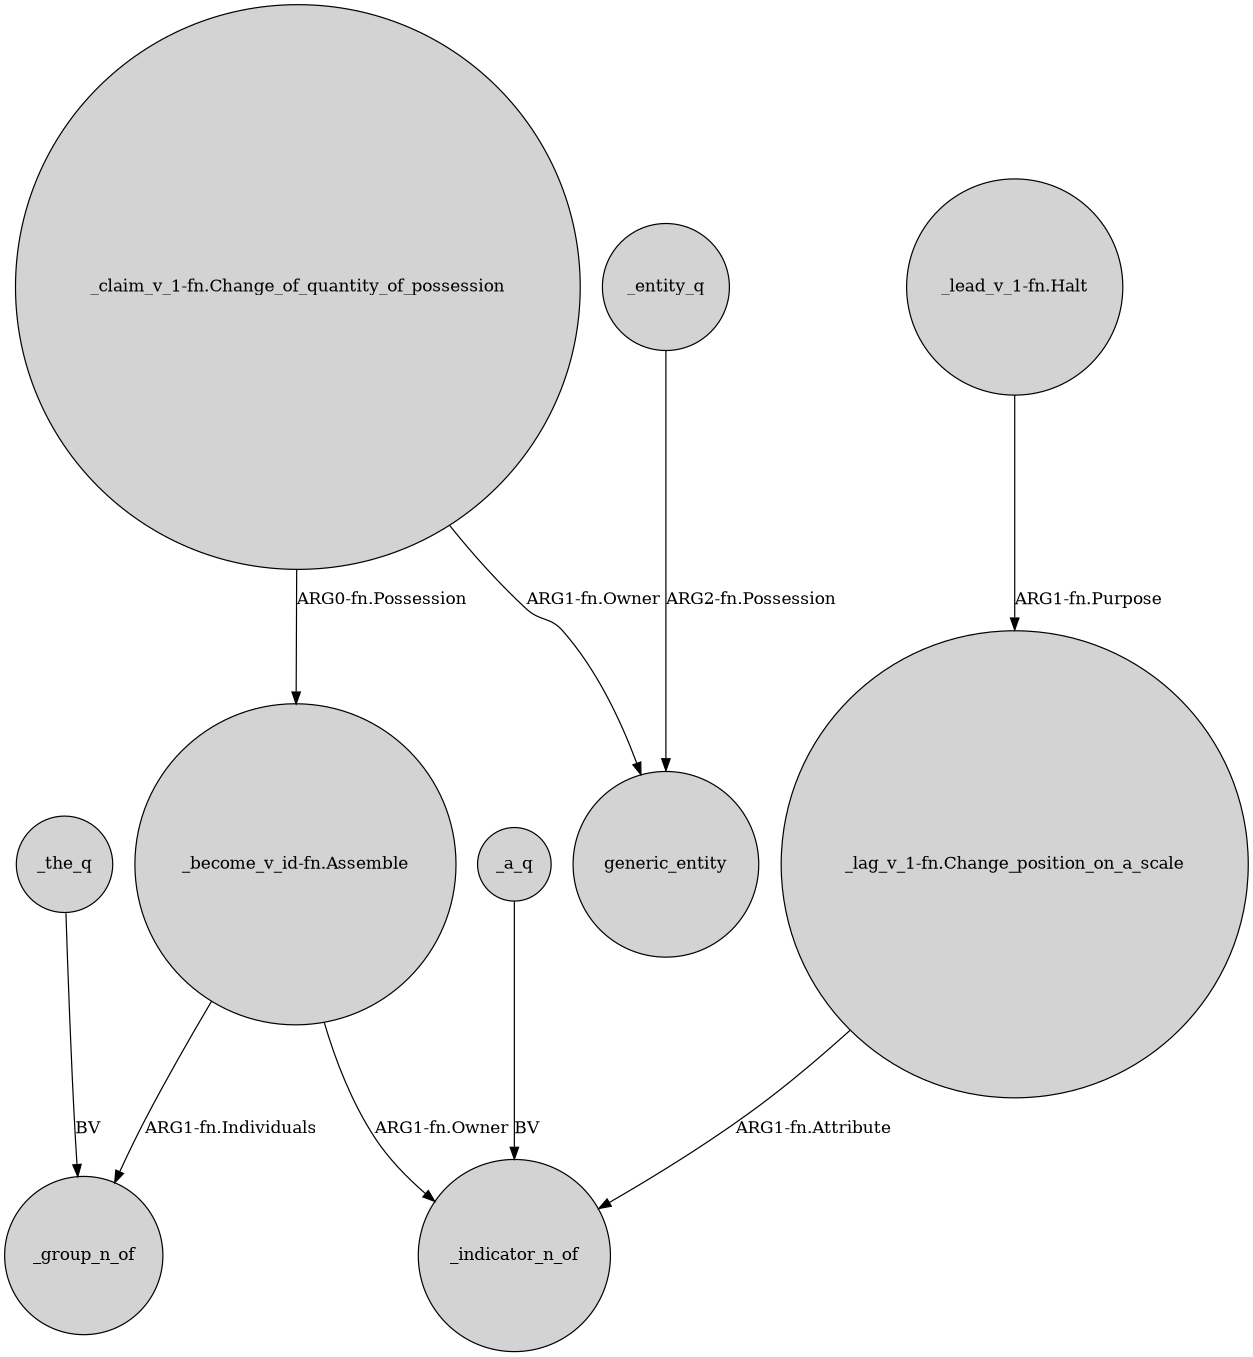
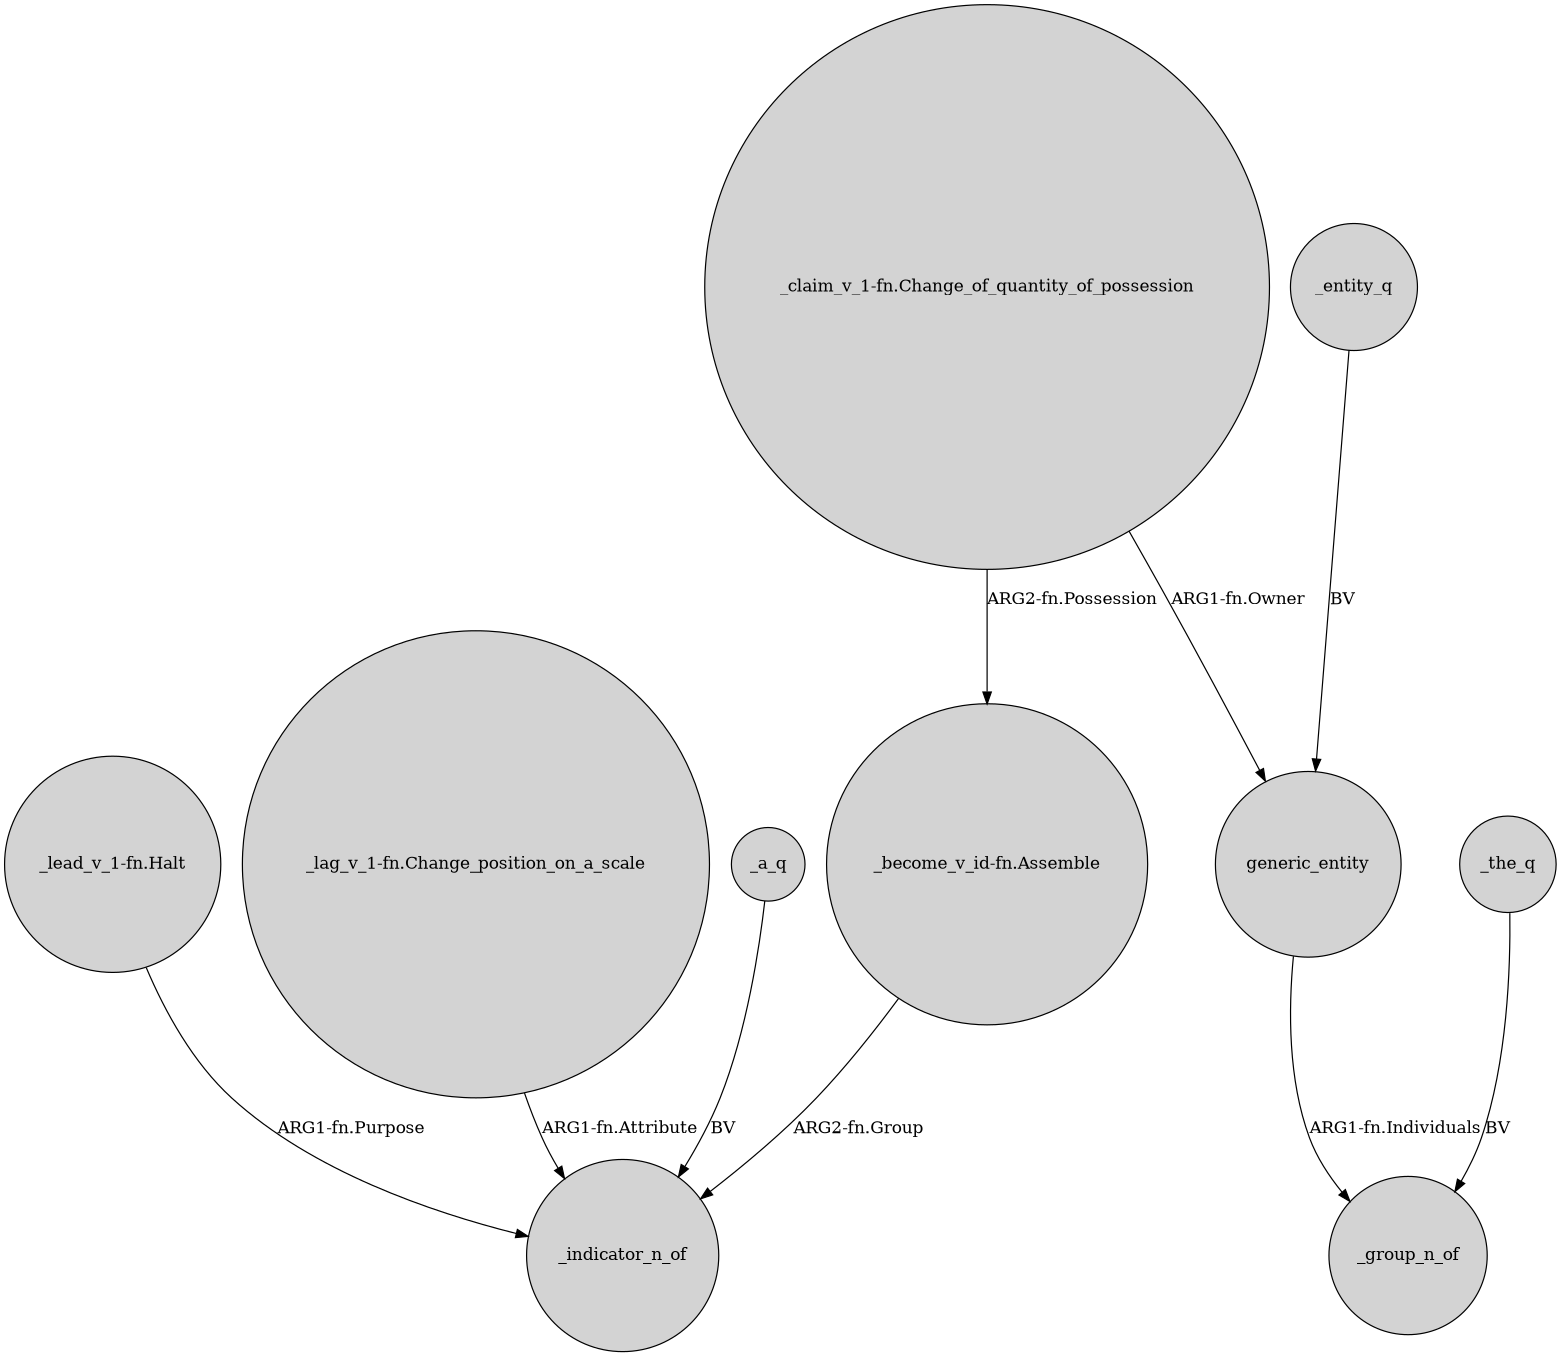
edge "_lead_v_1-fn.Halt" -> "_lag_v_1-fn.Change_position_on_a_scale": now "_lead_v_1-fn.Halt" -> "_indicator_n_of"
edge "_claim_v_1-fn.Change_of_quantity_of_possession" -> "_become_v_id-fn.Assemble": label "ARG0-fn.Possession" -> "ARG2-fn.Possession"
edge "_entity_q" -> "generic_entity": label "ARG2-fn.Possession" -> "BV"
edge "_become_v_id-fn.Assemble" -> "_group_n_of": now "generic_entity" -> "_group_n_of"
edge "_become_v_id-fn.Assemble" -> "_indicator_n_of": label "ARG1-fn.Owner" -> "ARG2-fn.Group"
